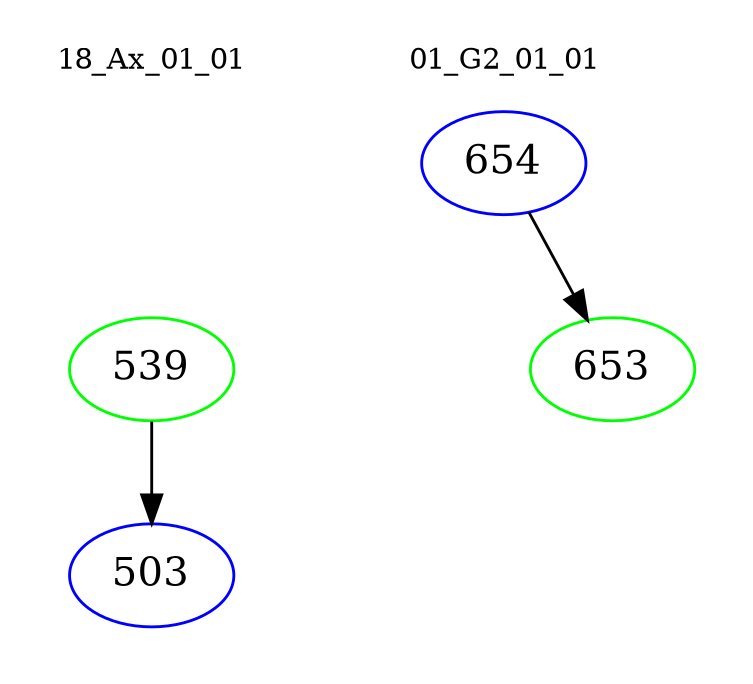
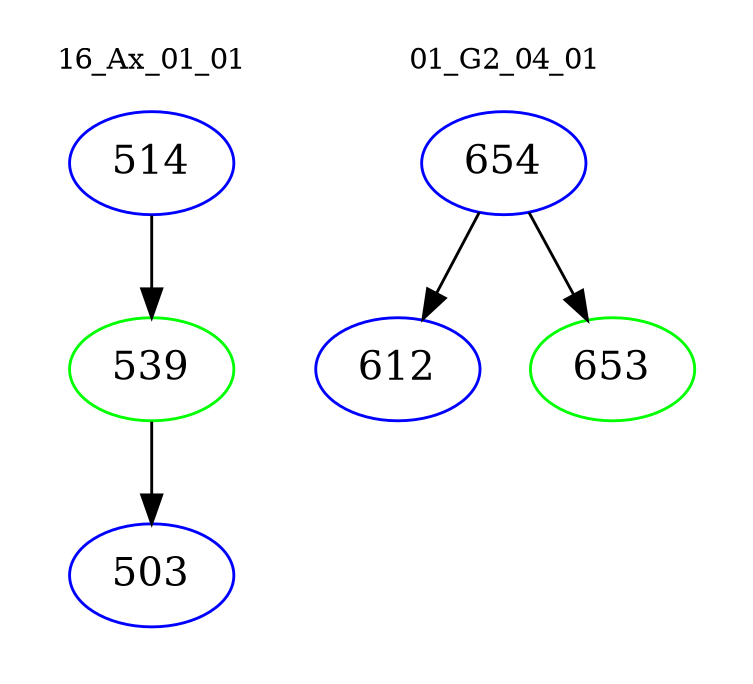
cluster "18_Ax_01_01": label "18_Ax_01_01" -> "16_Ax_01_01"
cluster "01_G2_01_01": label "01_G2_01_01" -> "01_G2_04_01"
node "514": added
node "612": added
